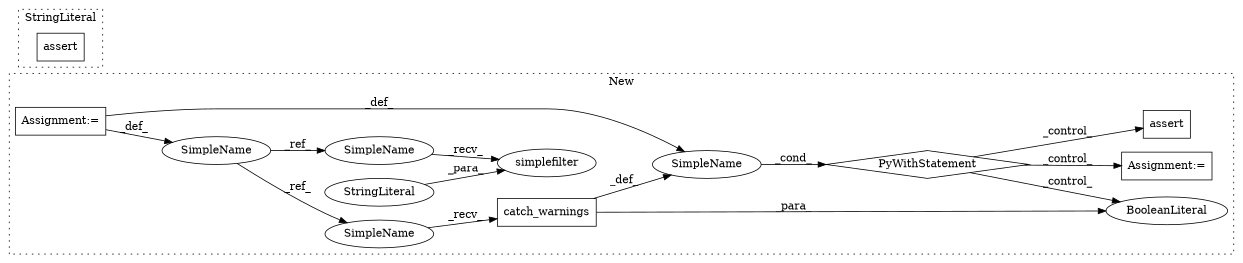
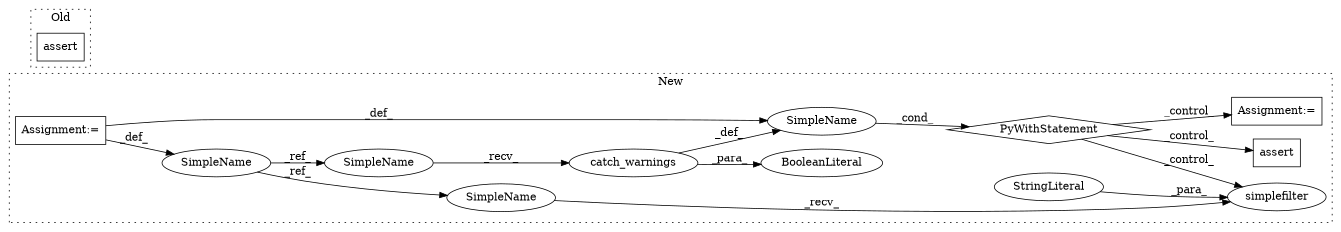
cluster "StringLiteral": label "StringLiteral" -> "Old"
edge "PyWithStatement" -> "BooleanLiteral": now "PyWithStatement" -> "simplefilter"
node "catch_warnings": shape box -> ellipse
